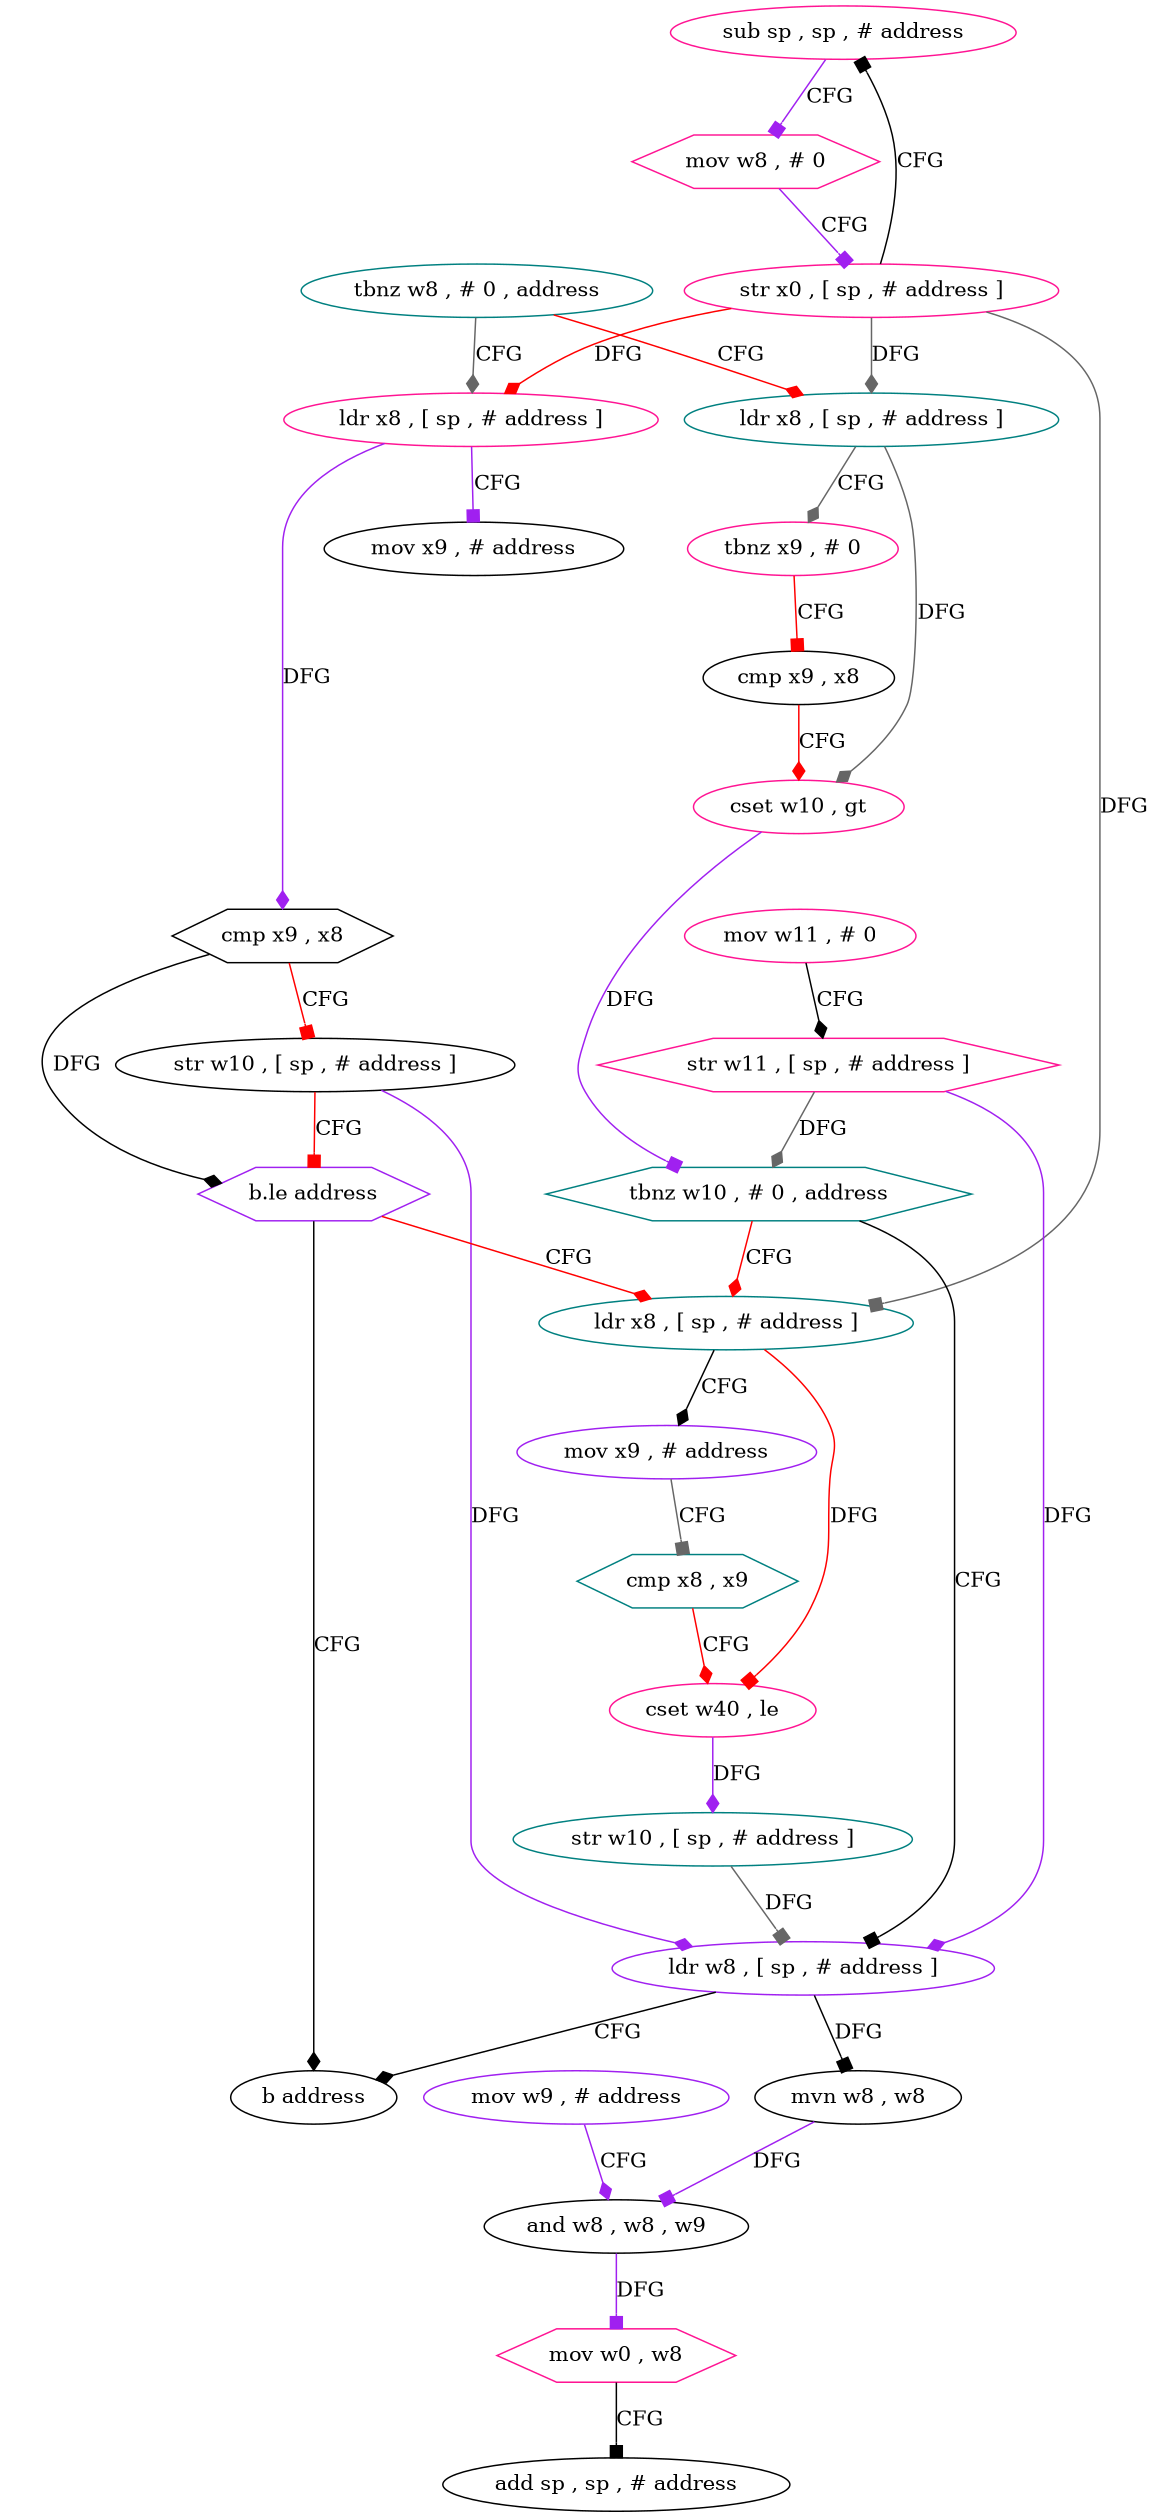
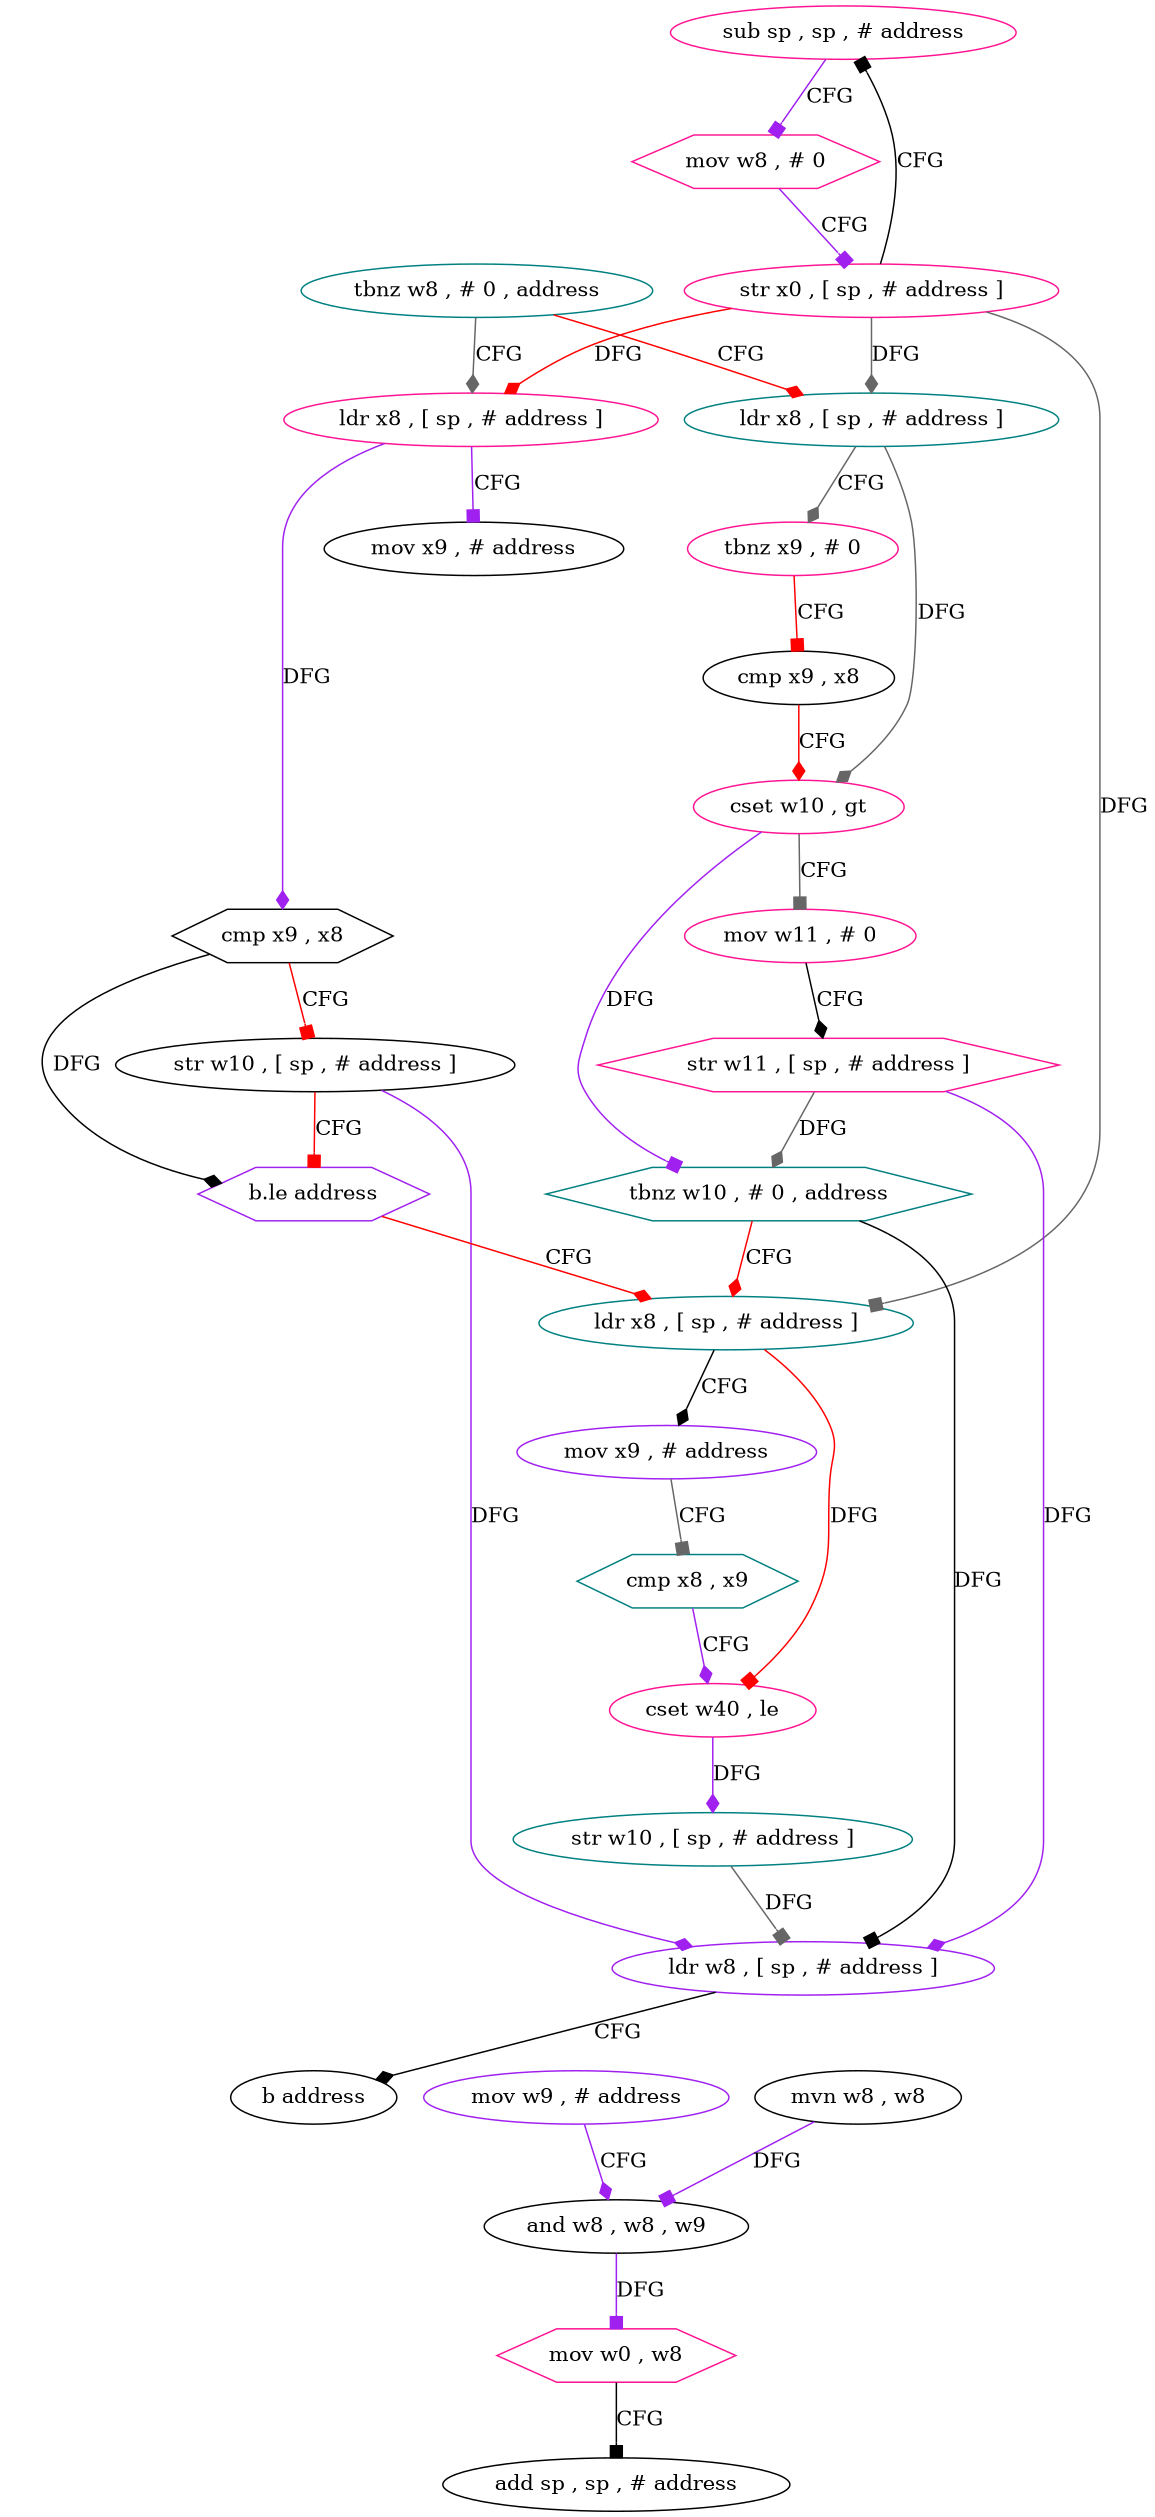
edge "cset w10 , gt" -> "mov w11 , # 0": added, label "CFG"
edge "tbnz w10 , # 0 , address" -> "ldr w8 , [ sp , # address ]": label "CFG" -> "DFG"
edge "b.le address" -> "b address": removed, label "CFG"
edge "cmp x8 , x9" -> "cset w40 , le": color red -> purple
edge "ldr w8 , [ sp , # address ]" -> "mvn w8 , w8": removed, label "DFG"
